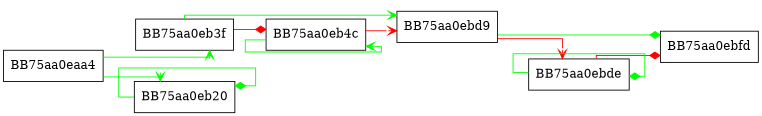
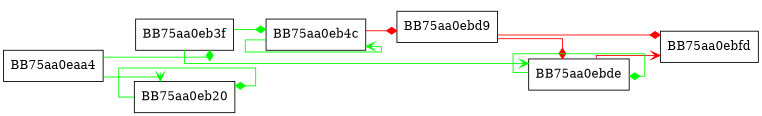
edge "BB75aa0eb3f" -> "BB75aa0ebd9": now "BB75aa0eb3f" -> "BB75aa0ebde"
edge "BB75aa0eb3f" -> "BB75aa0eb4c": color red -> green
edge "BB75aa0eb4c" -> "BB75aa0ebd9": arrowhead vee -> diamond
edge "BB75aa0ebd9" -> "BB75aa0ebfd": color green -> red
edge "BB75aa0ebd9" -> "BB75aa0ebde": arrowhead vee -> diamond
edge "BB75aa0ebde" -> "BB75aa0ebfd": arrowhead diamond -> vee
edge "BB75aa0eaa4" -> "BB75aa0eb3f": arrowhead vee -> diamond
